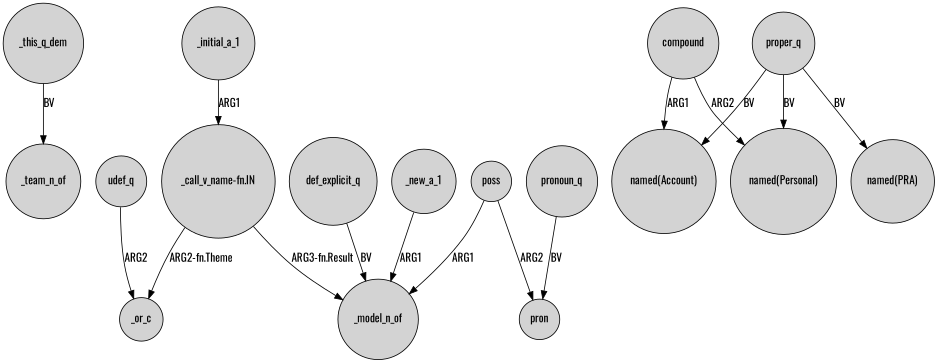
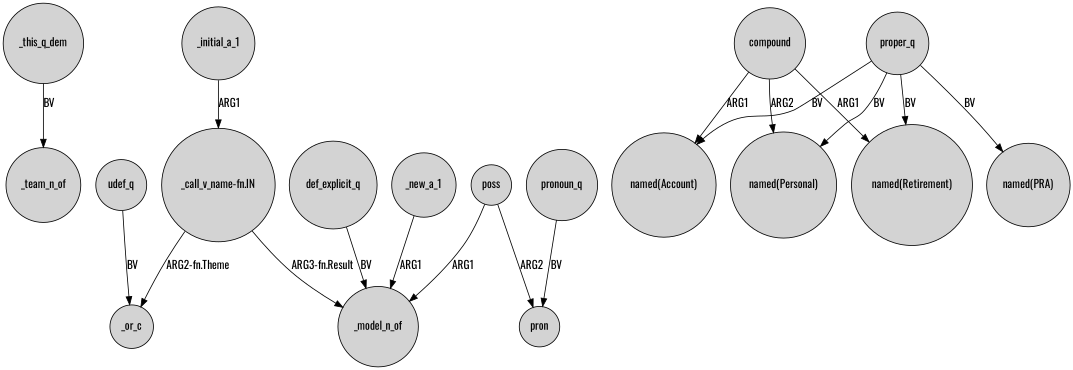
node "named(Retirement)": added
edge "udef_q" -> "_or_c": label "ARG2" -> "BV"
